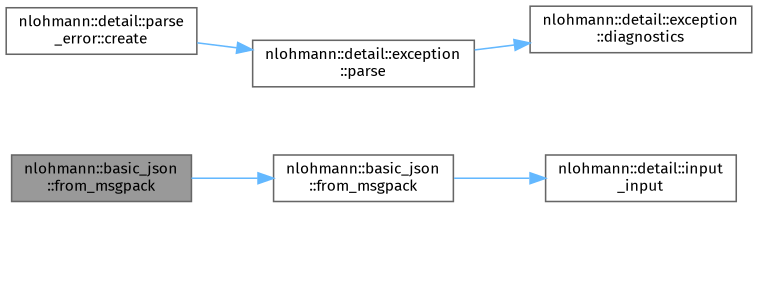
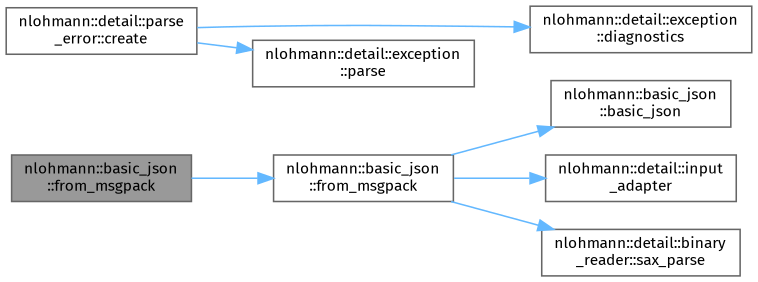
edge "nlohmann::detail::exception ::parse" -> "nlohmann::detail::exception ::diagnostics": now "nlohmann::detail::parse _error::create" -> "nlohmann::detail::exception ::diagnostics"
node "nlohmann::basic_json ::basic_json": added
node "nlohmann::detail::input _input": label "nlohmann::detail::input _input" -> "nlohmann::detail::input _adapter"
node "nlohmann::detail::binary _reader::sax_parse": added
